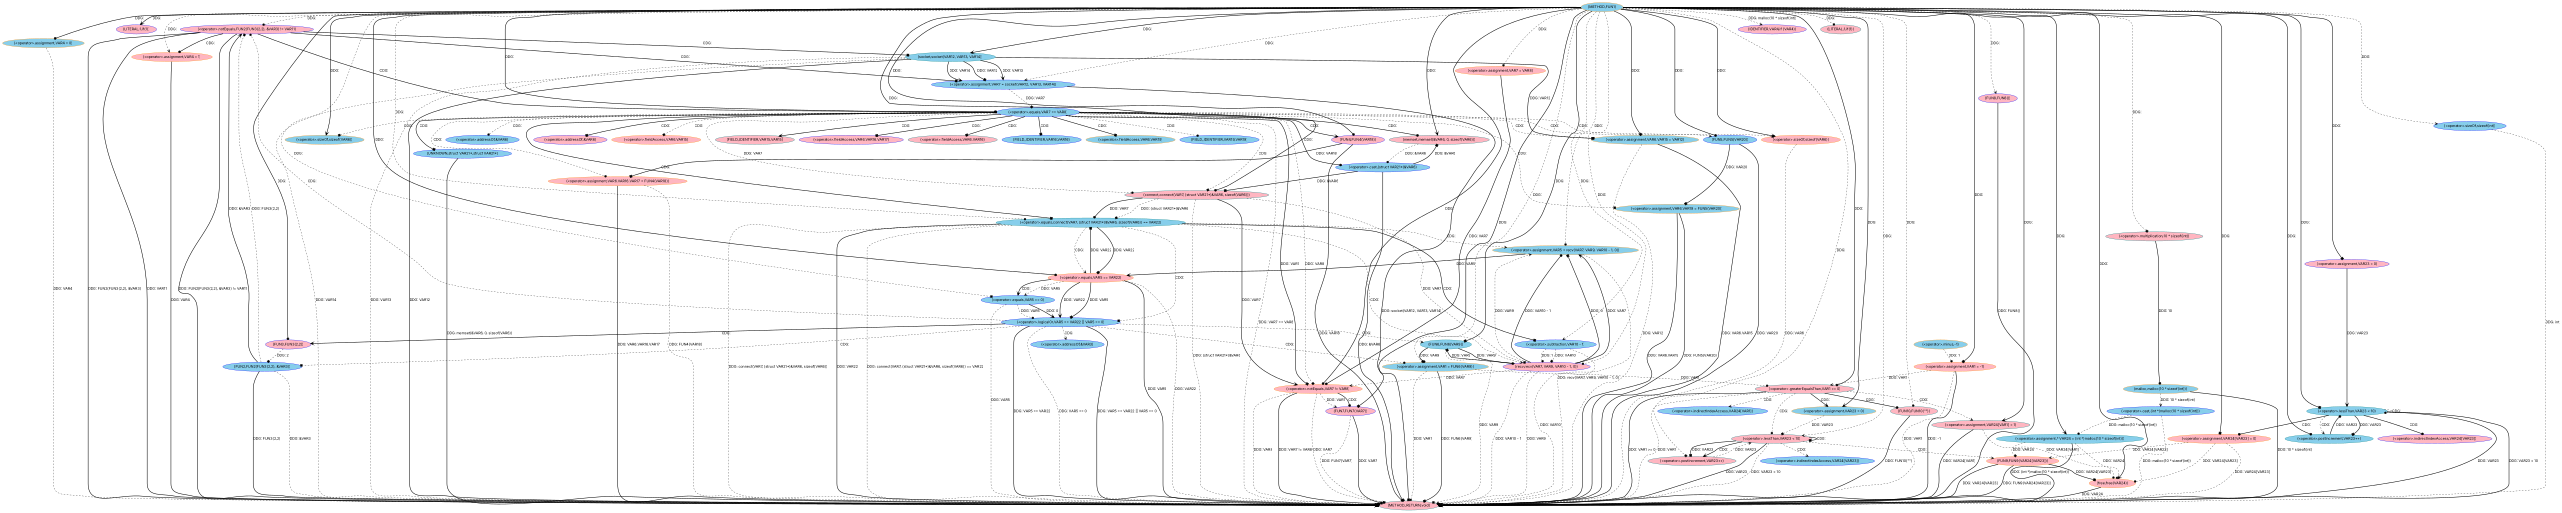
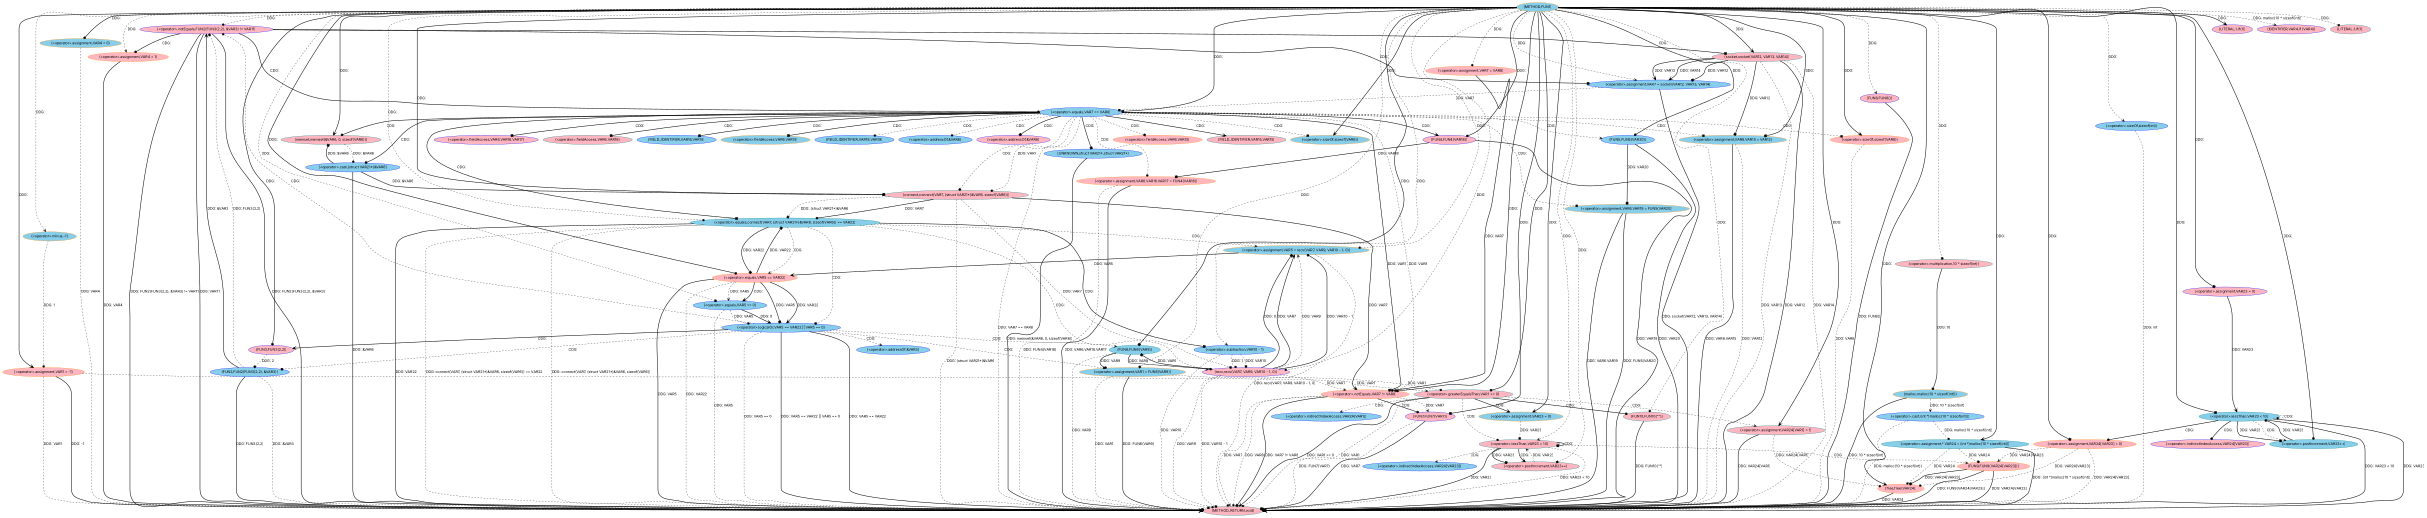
edge "(METHOD,FUN1)" -> "(<operator>.minus,-1)": added, label "DDG:"
edge "(METHOD,FUN1)" -> "(<operator>.assignment,VAR1 = -1)": arrowhead box -> vee
node "(socket,socket(VAR12, VAR13, VAR14))": fillcolor skyblue -> lightpink
